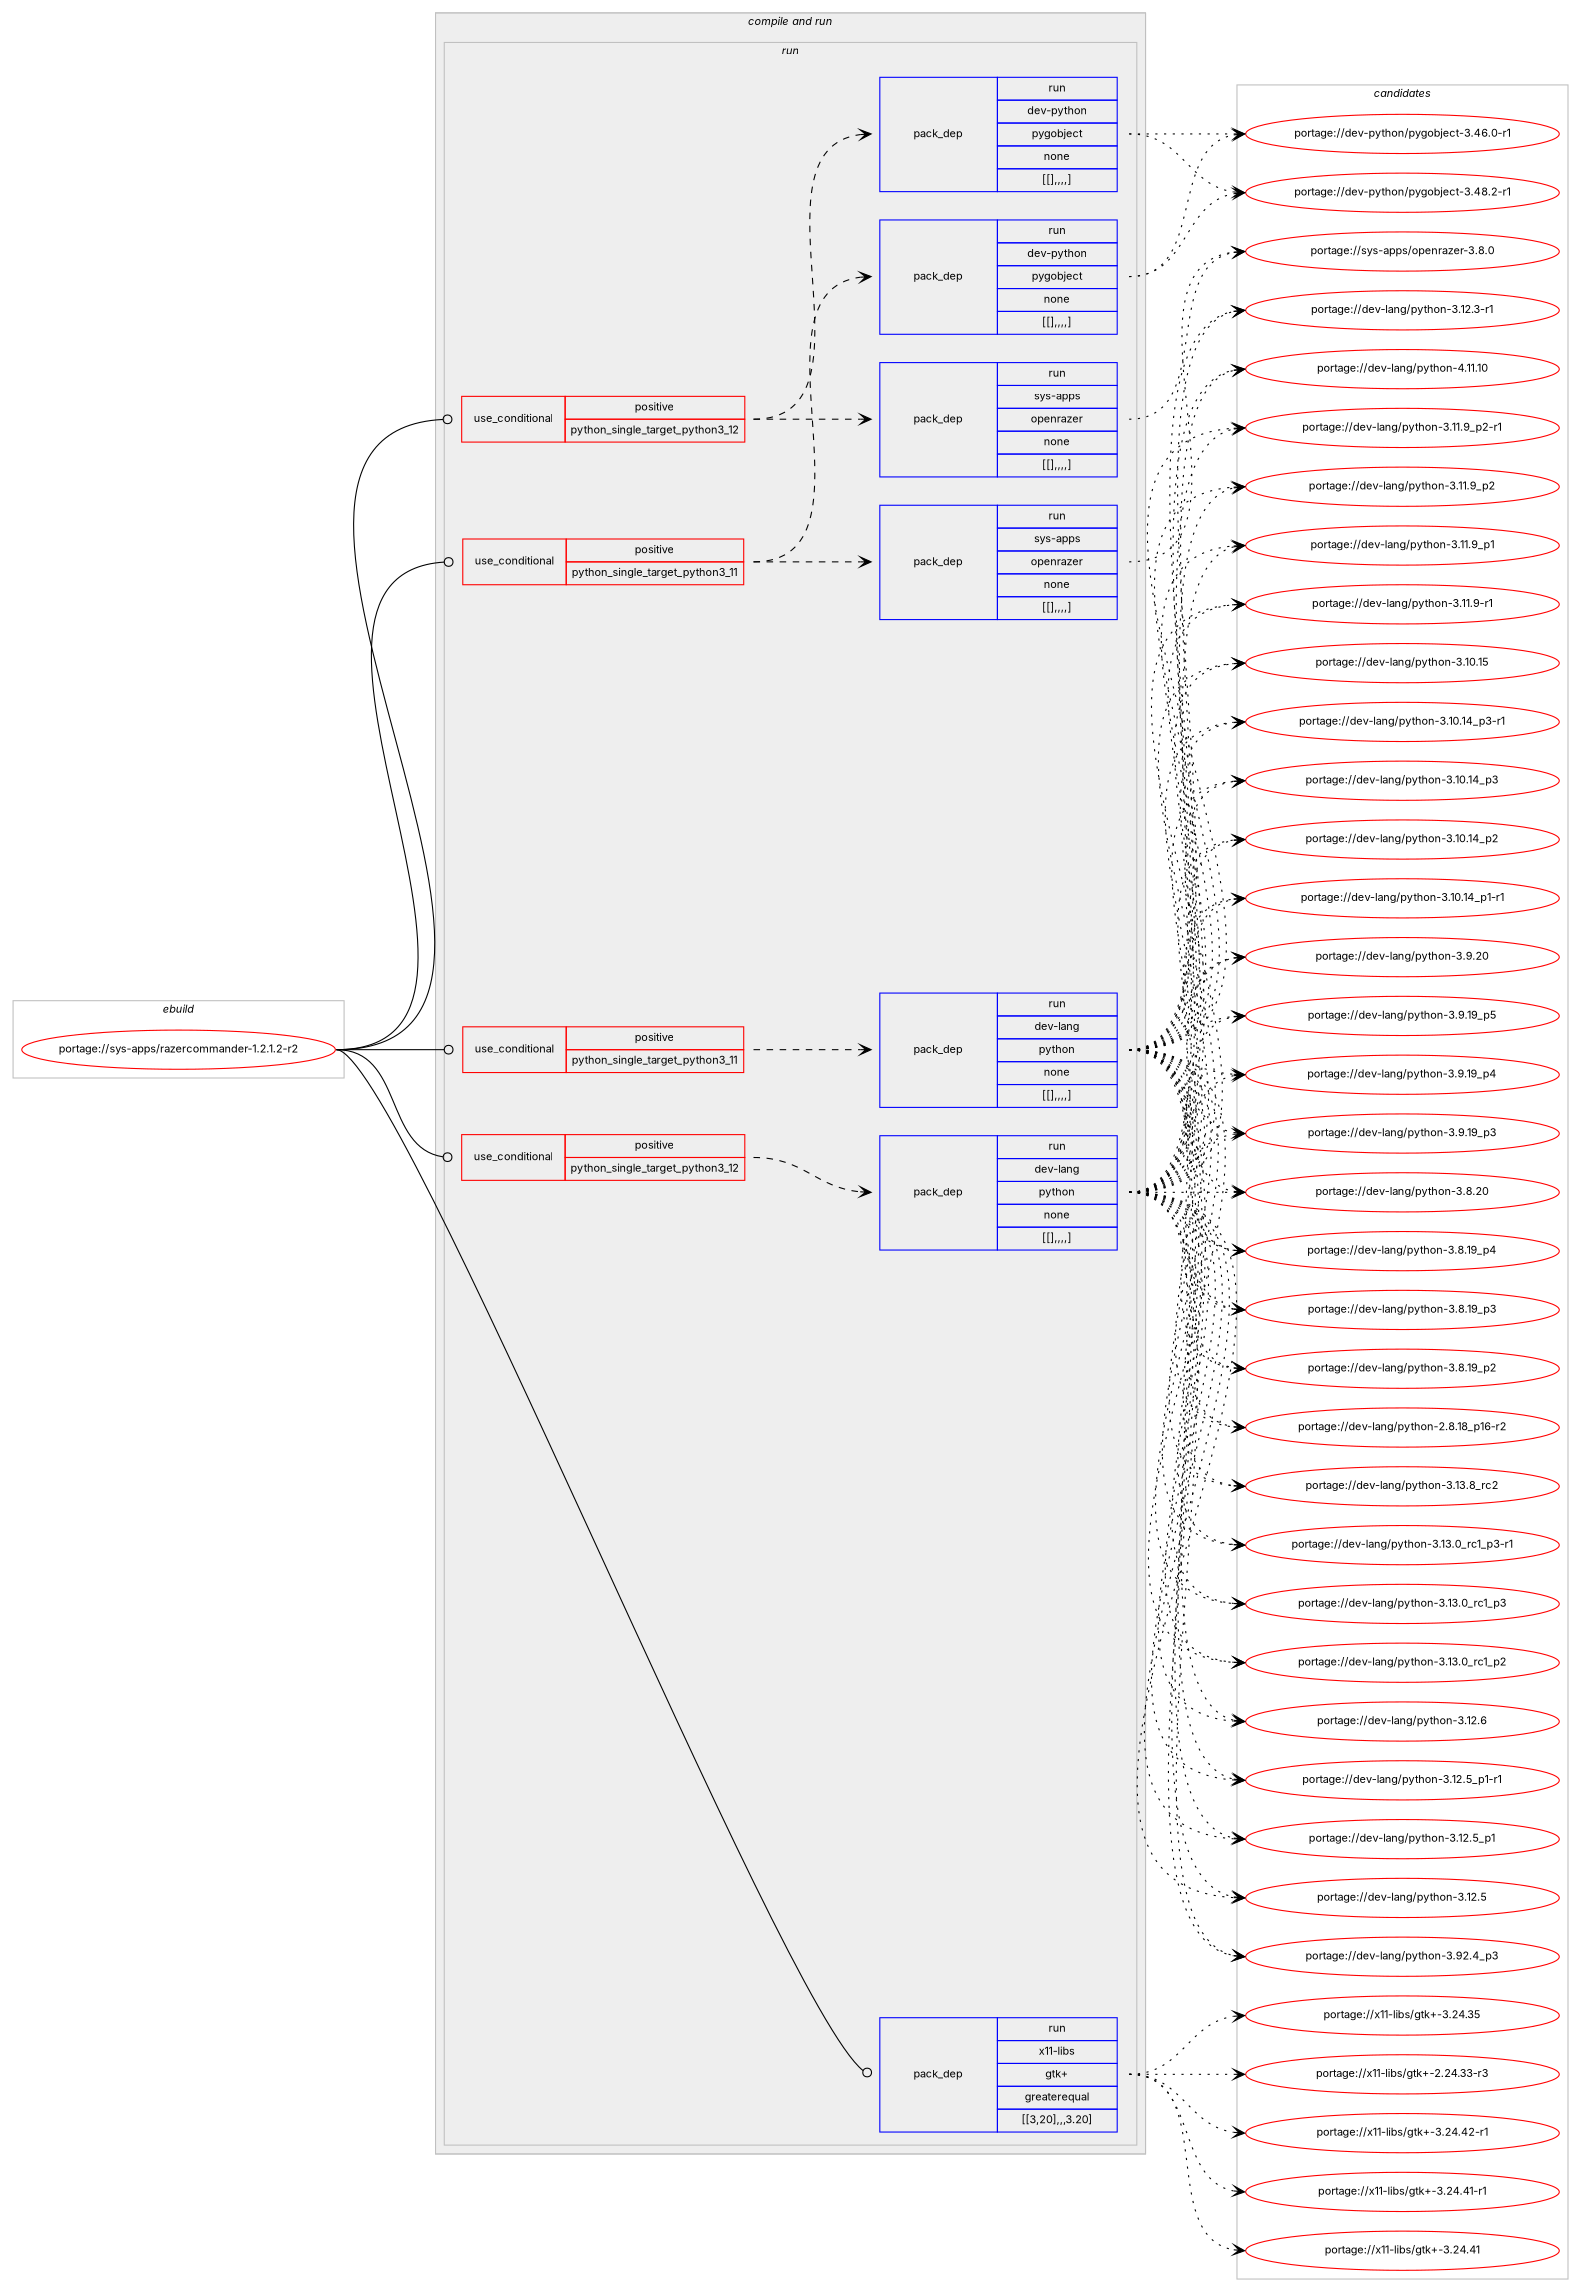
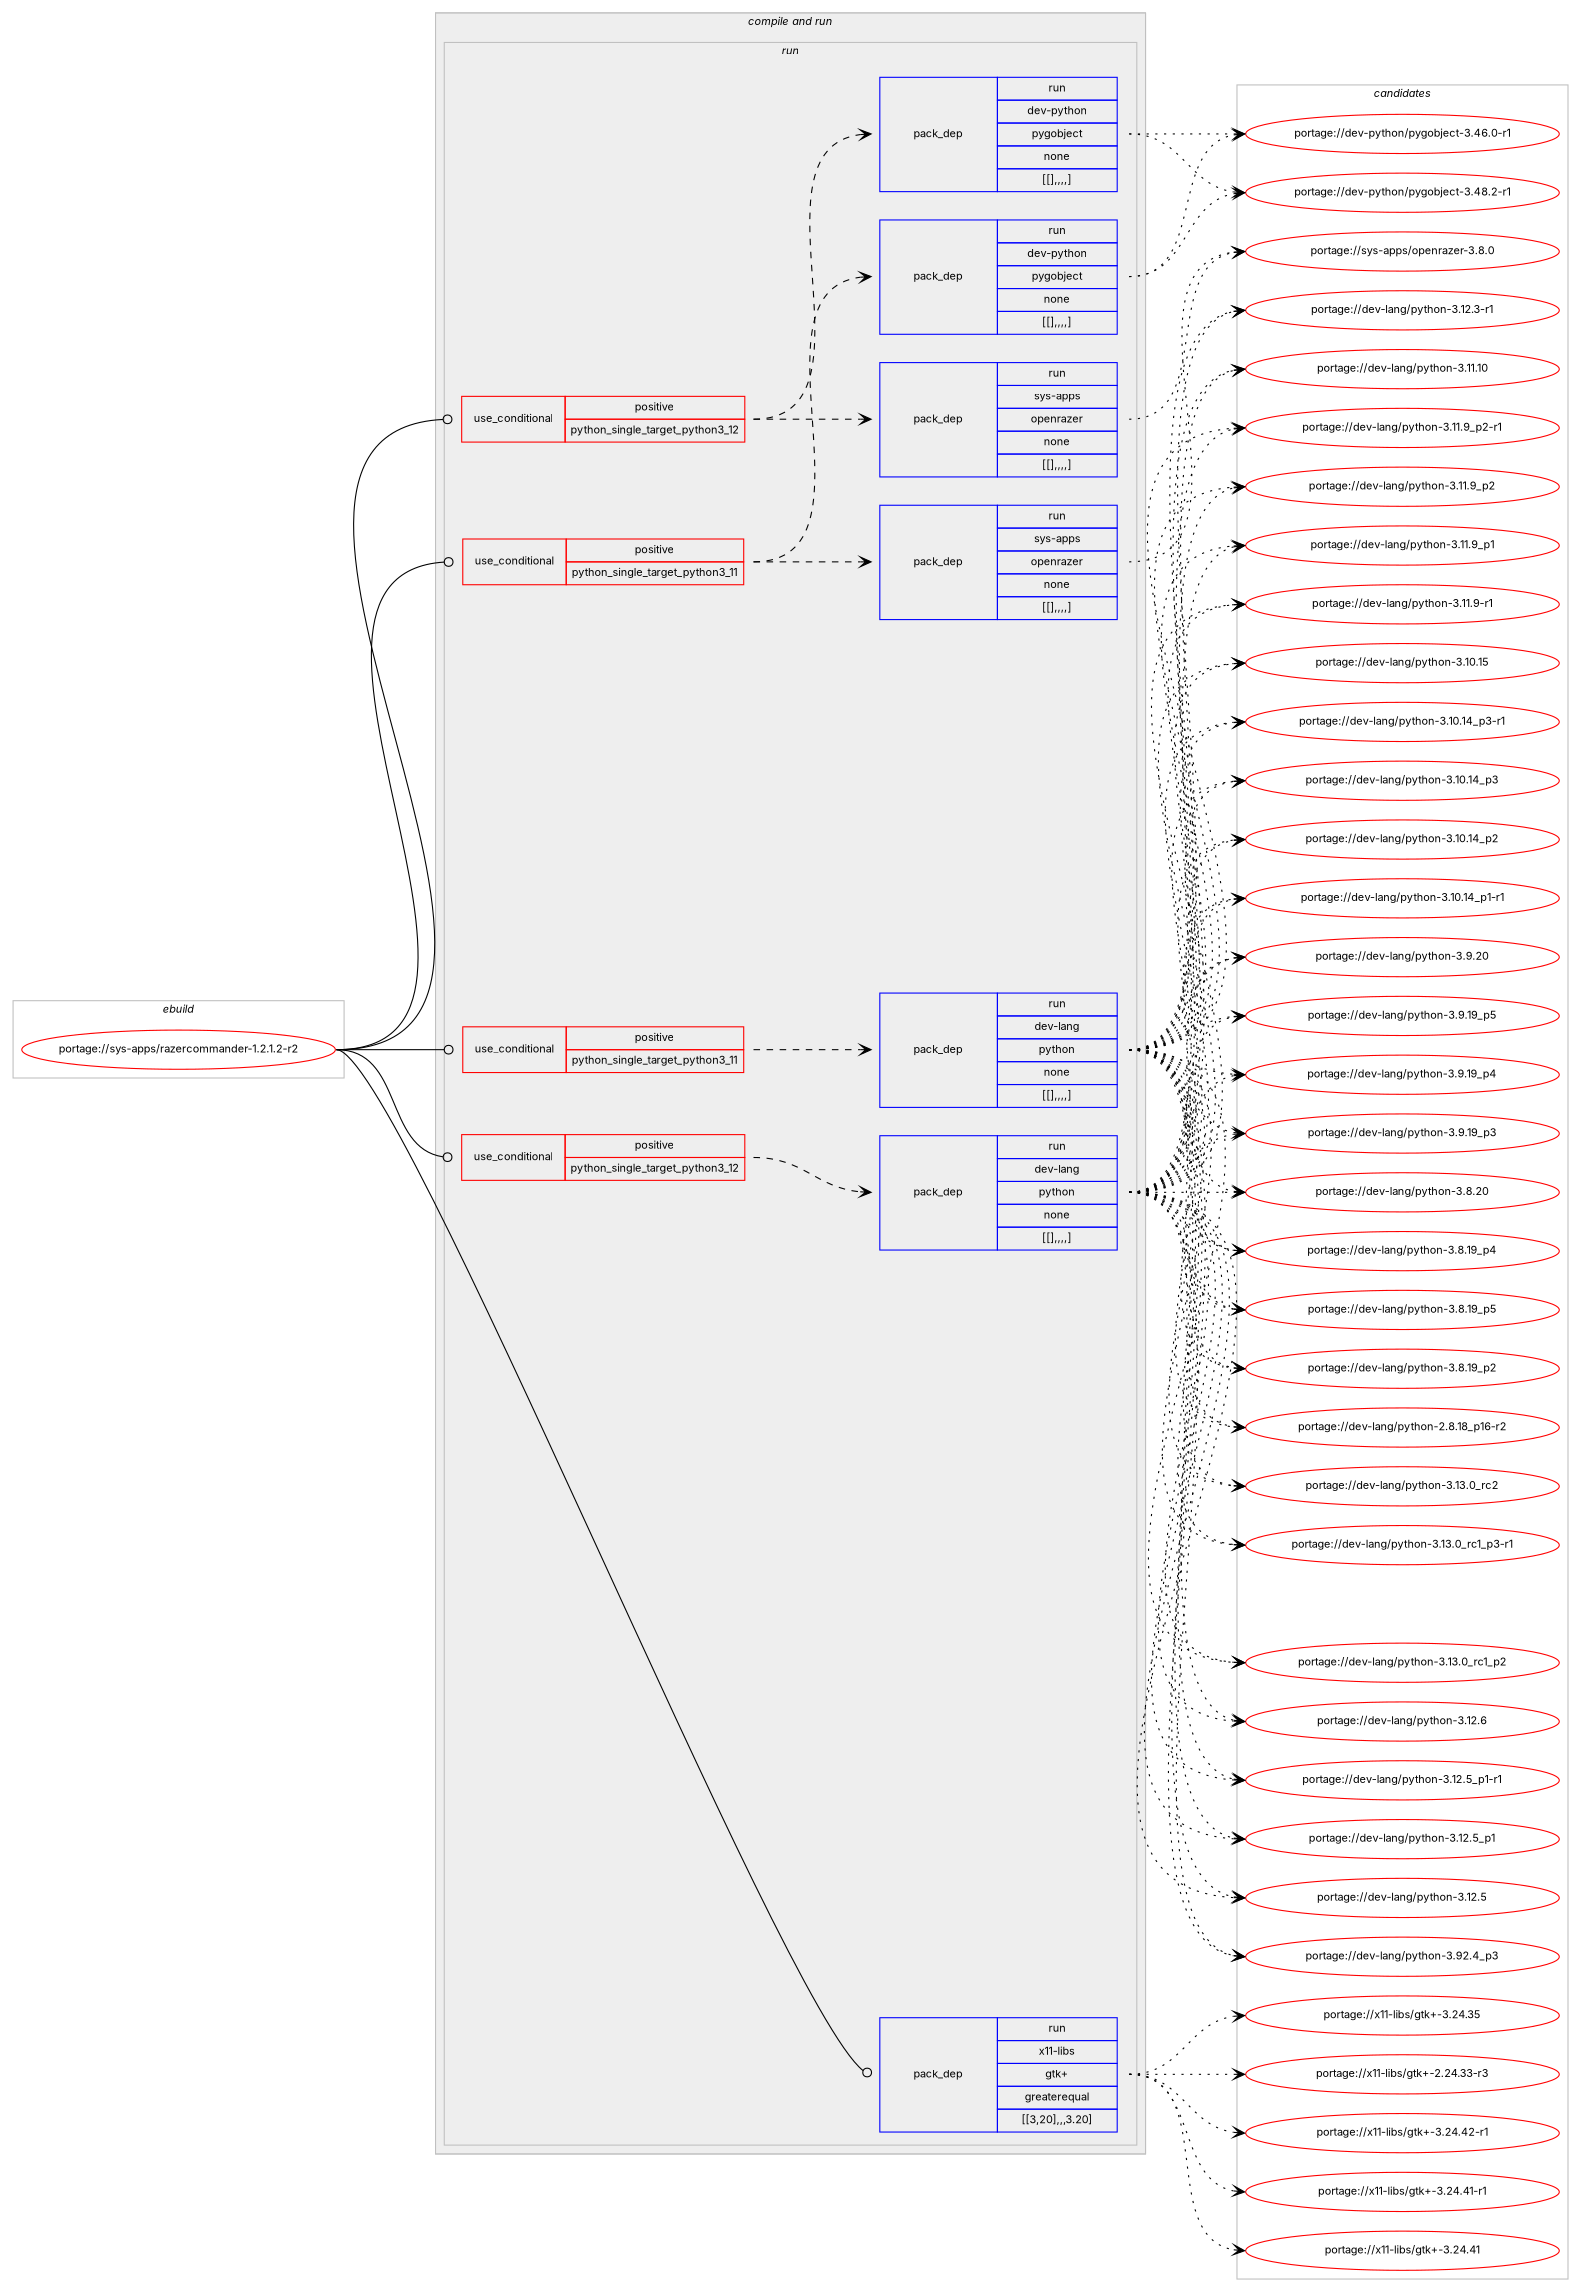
node "portage://dev-lang/python-4.11.10": label "portage://dev-lang/python-4.11.10" -> "portage://dev-lang/python-3.11.10"
node "portage://dev-lang/python-3.8.19_p3": label "portage://dev-lang/python-3.8.19_p3" -> "portage://dev-lang/python-3.8.19_p5"
node "portage://dev-lang/python-3.13.8_rc2": label "portage://dev-lang/python-3.13.8_rc2" -> "portage://dev-lang/python-3.13.0_rc2"
node "portage://dev-lang/python-3.13.0_rc1_p3": removed
